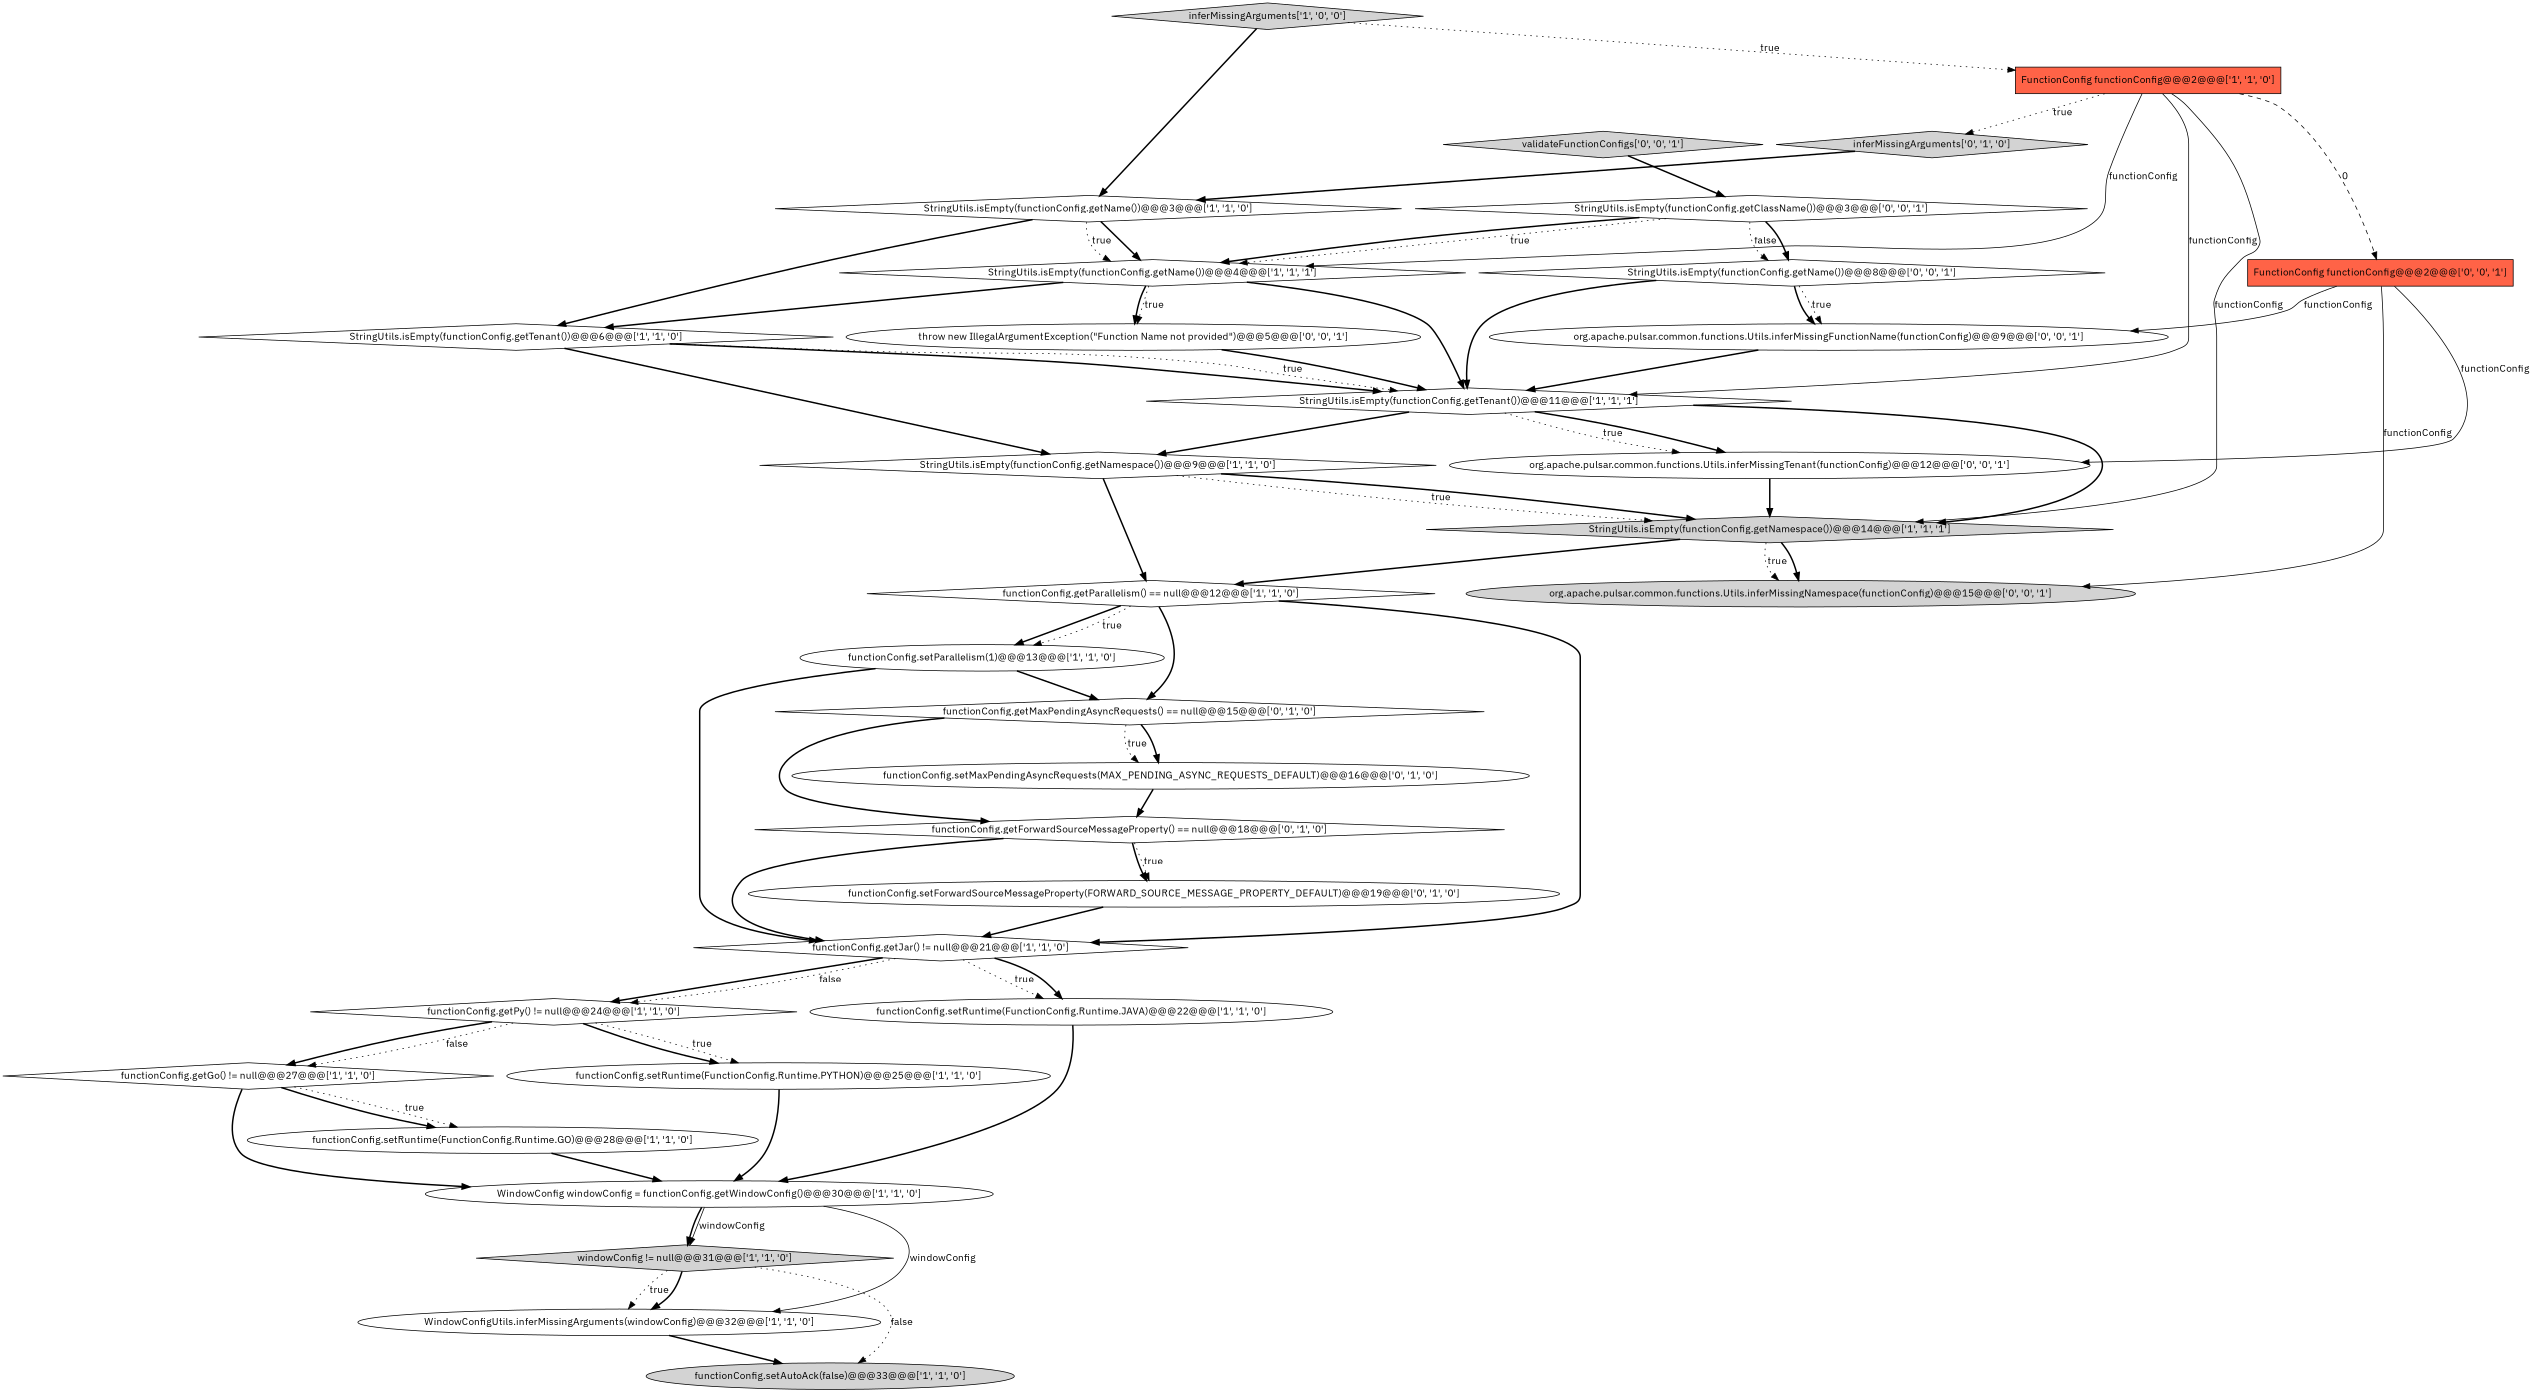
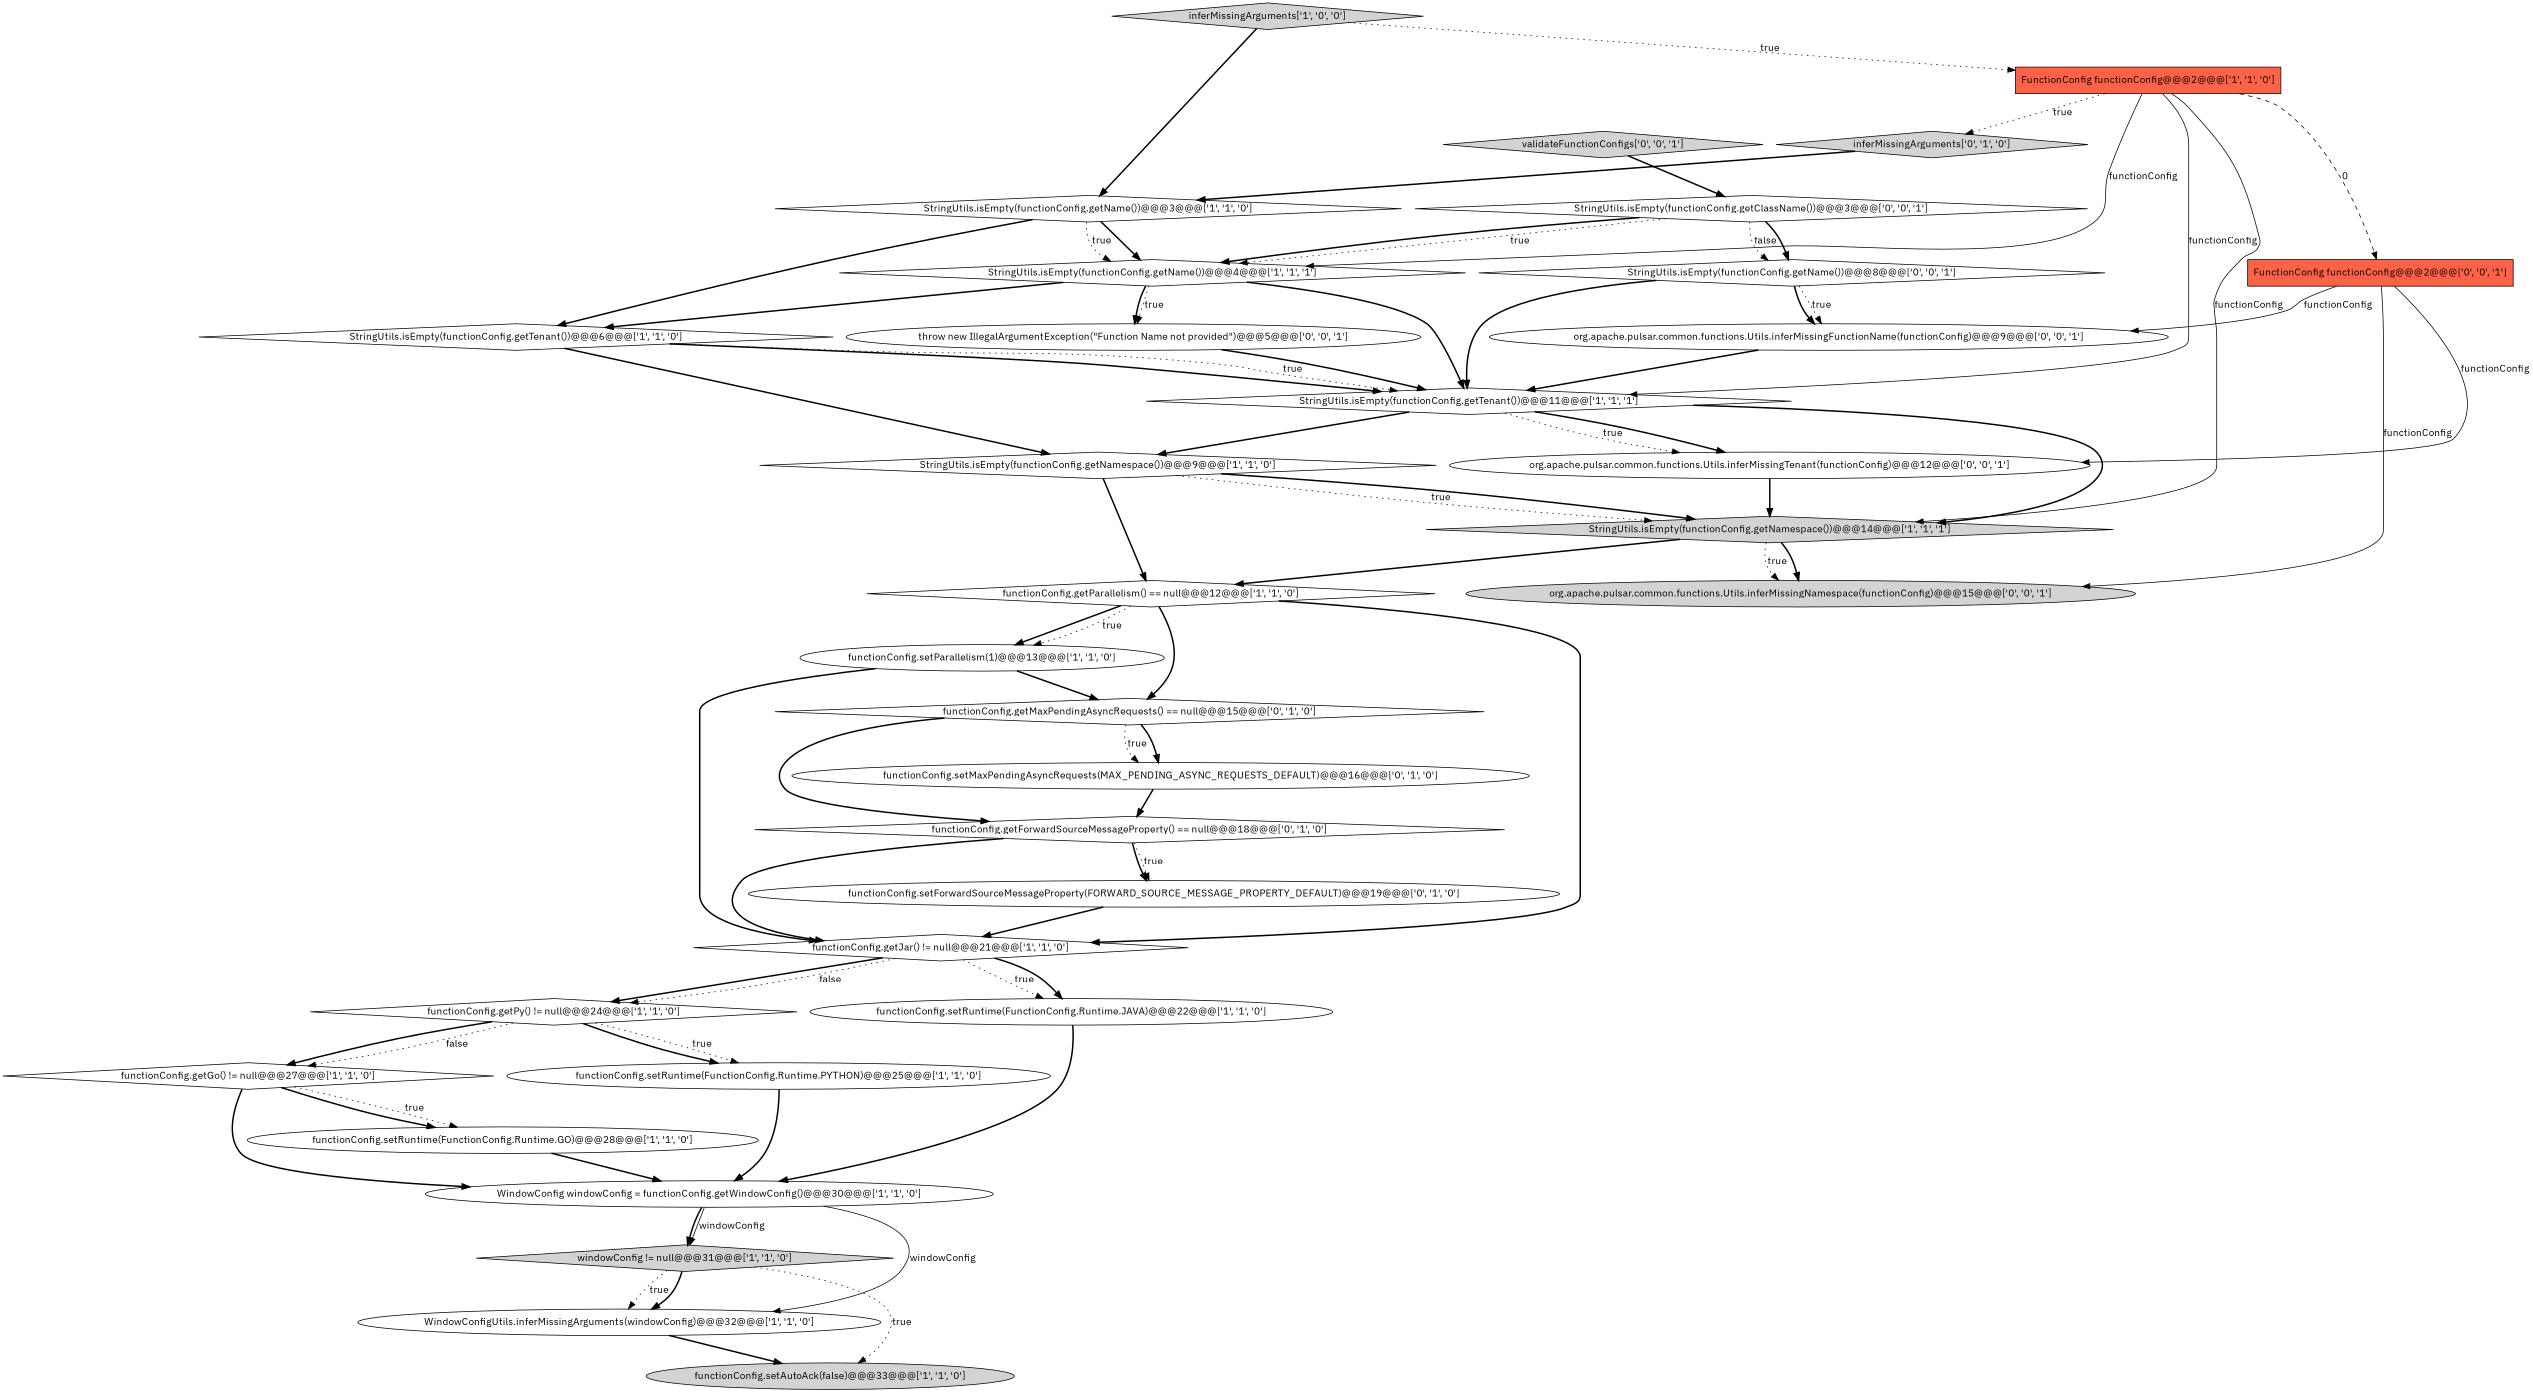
edge "windowConfig != null@@@31@@@['1', '1', '0']" -> "functionConfig.setAutoAck(false)@@@33@@@['1', '1', '0']": label "false" -> "true"
